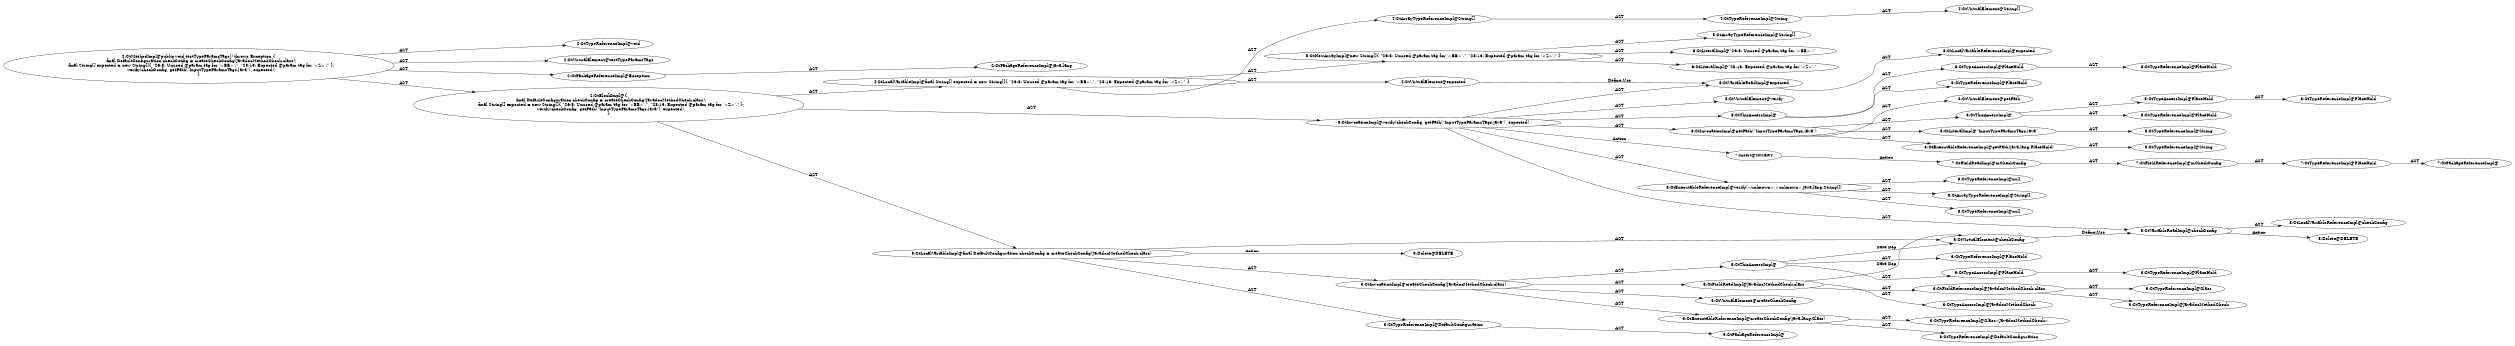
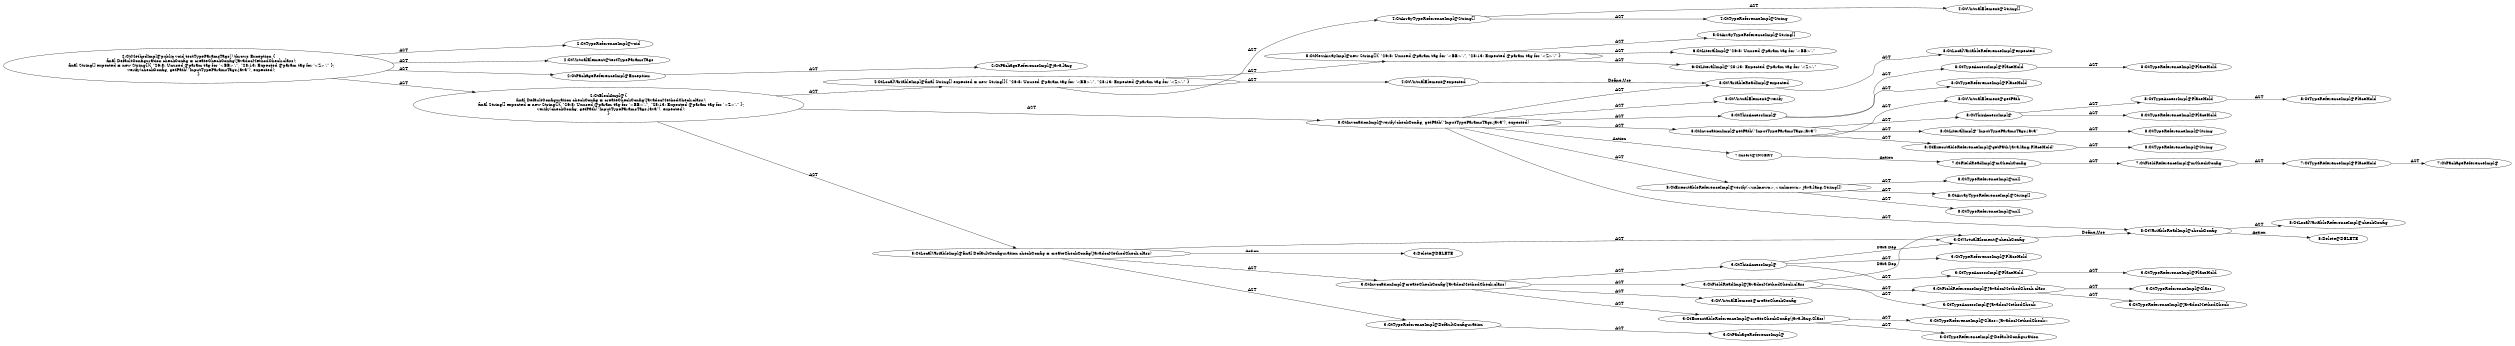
edge "4:CtTypeReferenceImpl@String" -> "4:CtVirtualElement@String[]": now "4:CtArrayTypeReferenceImpl@String[]" -> "4:CtVirtualElement@String[]"
